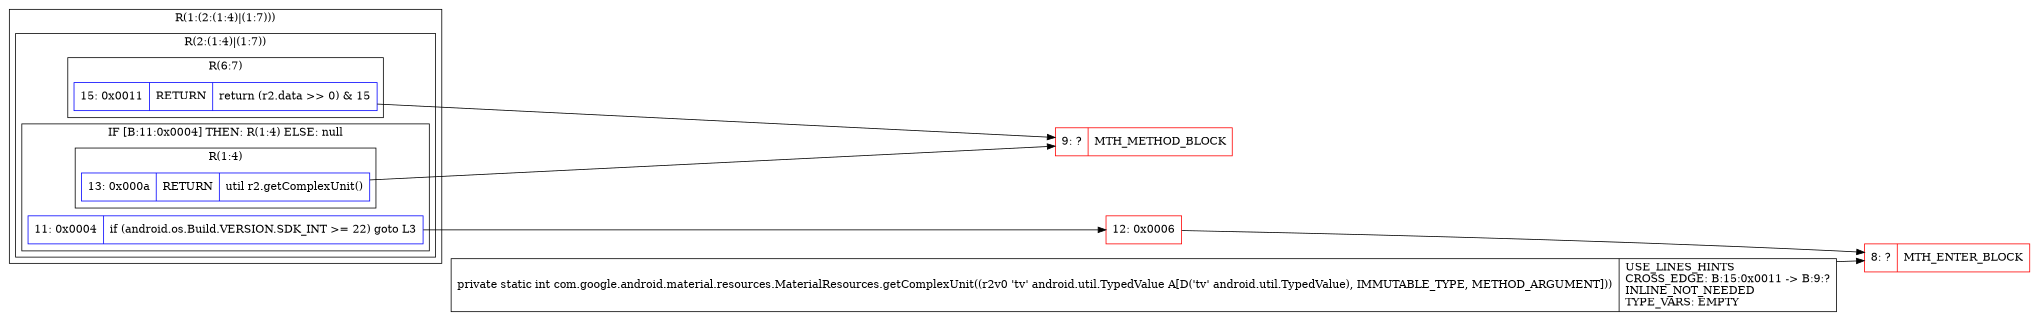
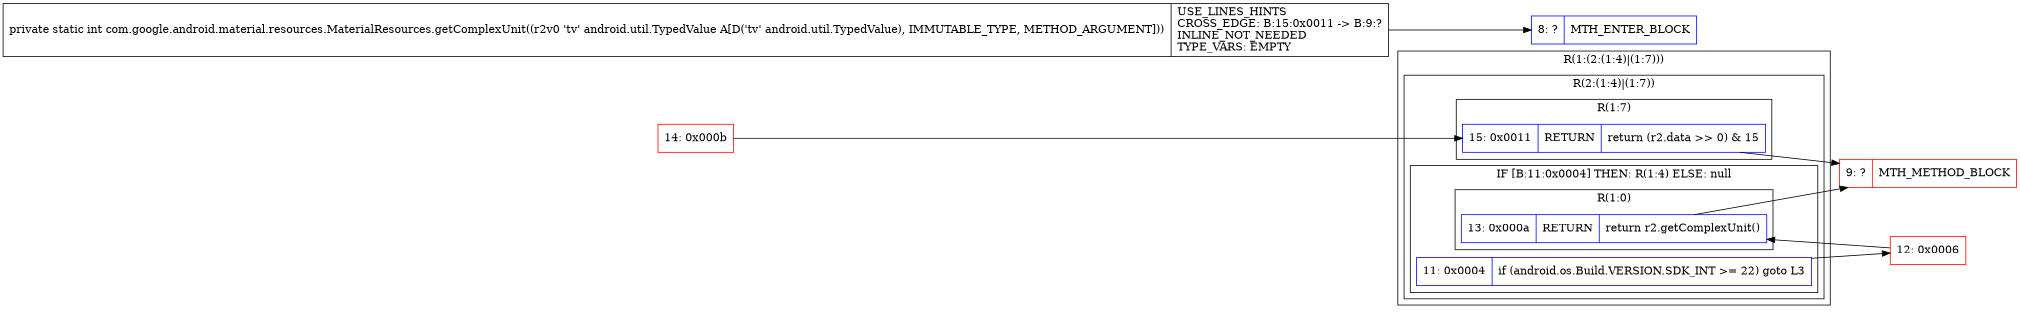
cluster "R(6:7)": label "R(6:7)" -> "R(1:7)"
node "14: 0x000b": added
cluster "R(1:4)": label "R(1:4)" -> "R(1:0)"
node "13: 0x000a": text "util r2.getComplexUnit()" -> "return r2.getComplexUnit()"
edge "12: 0x0006" -> "8: ?": now "12: 0x0006" -> "13: 0x000a"
node "8: ?": color red -> blue
